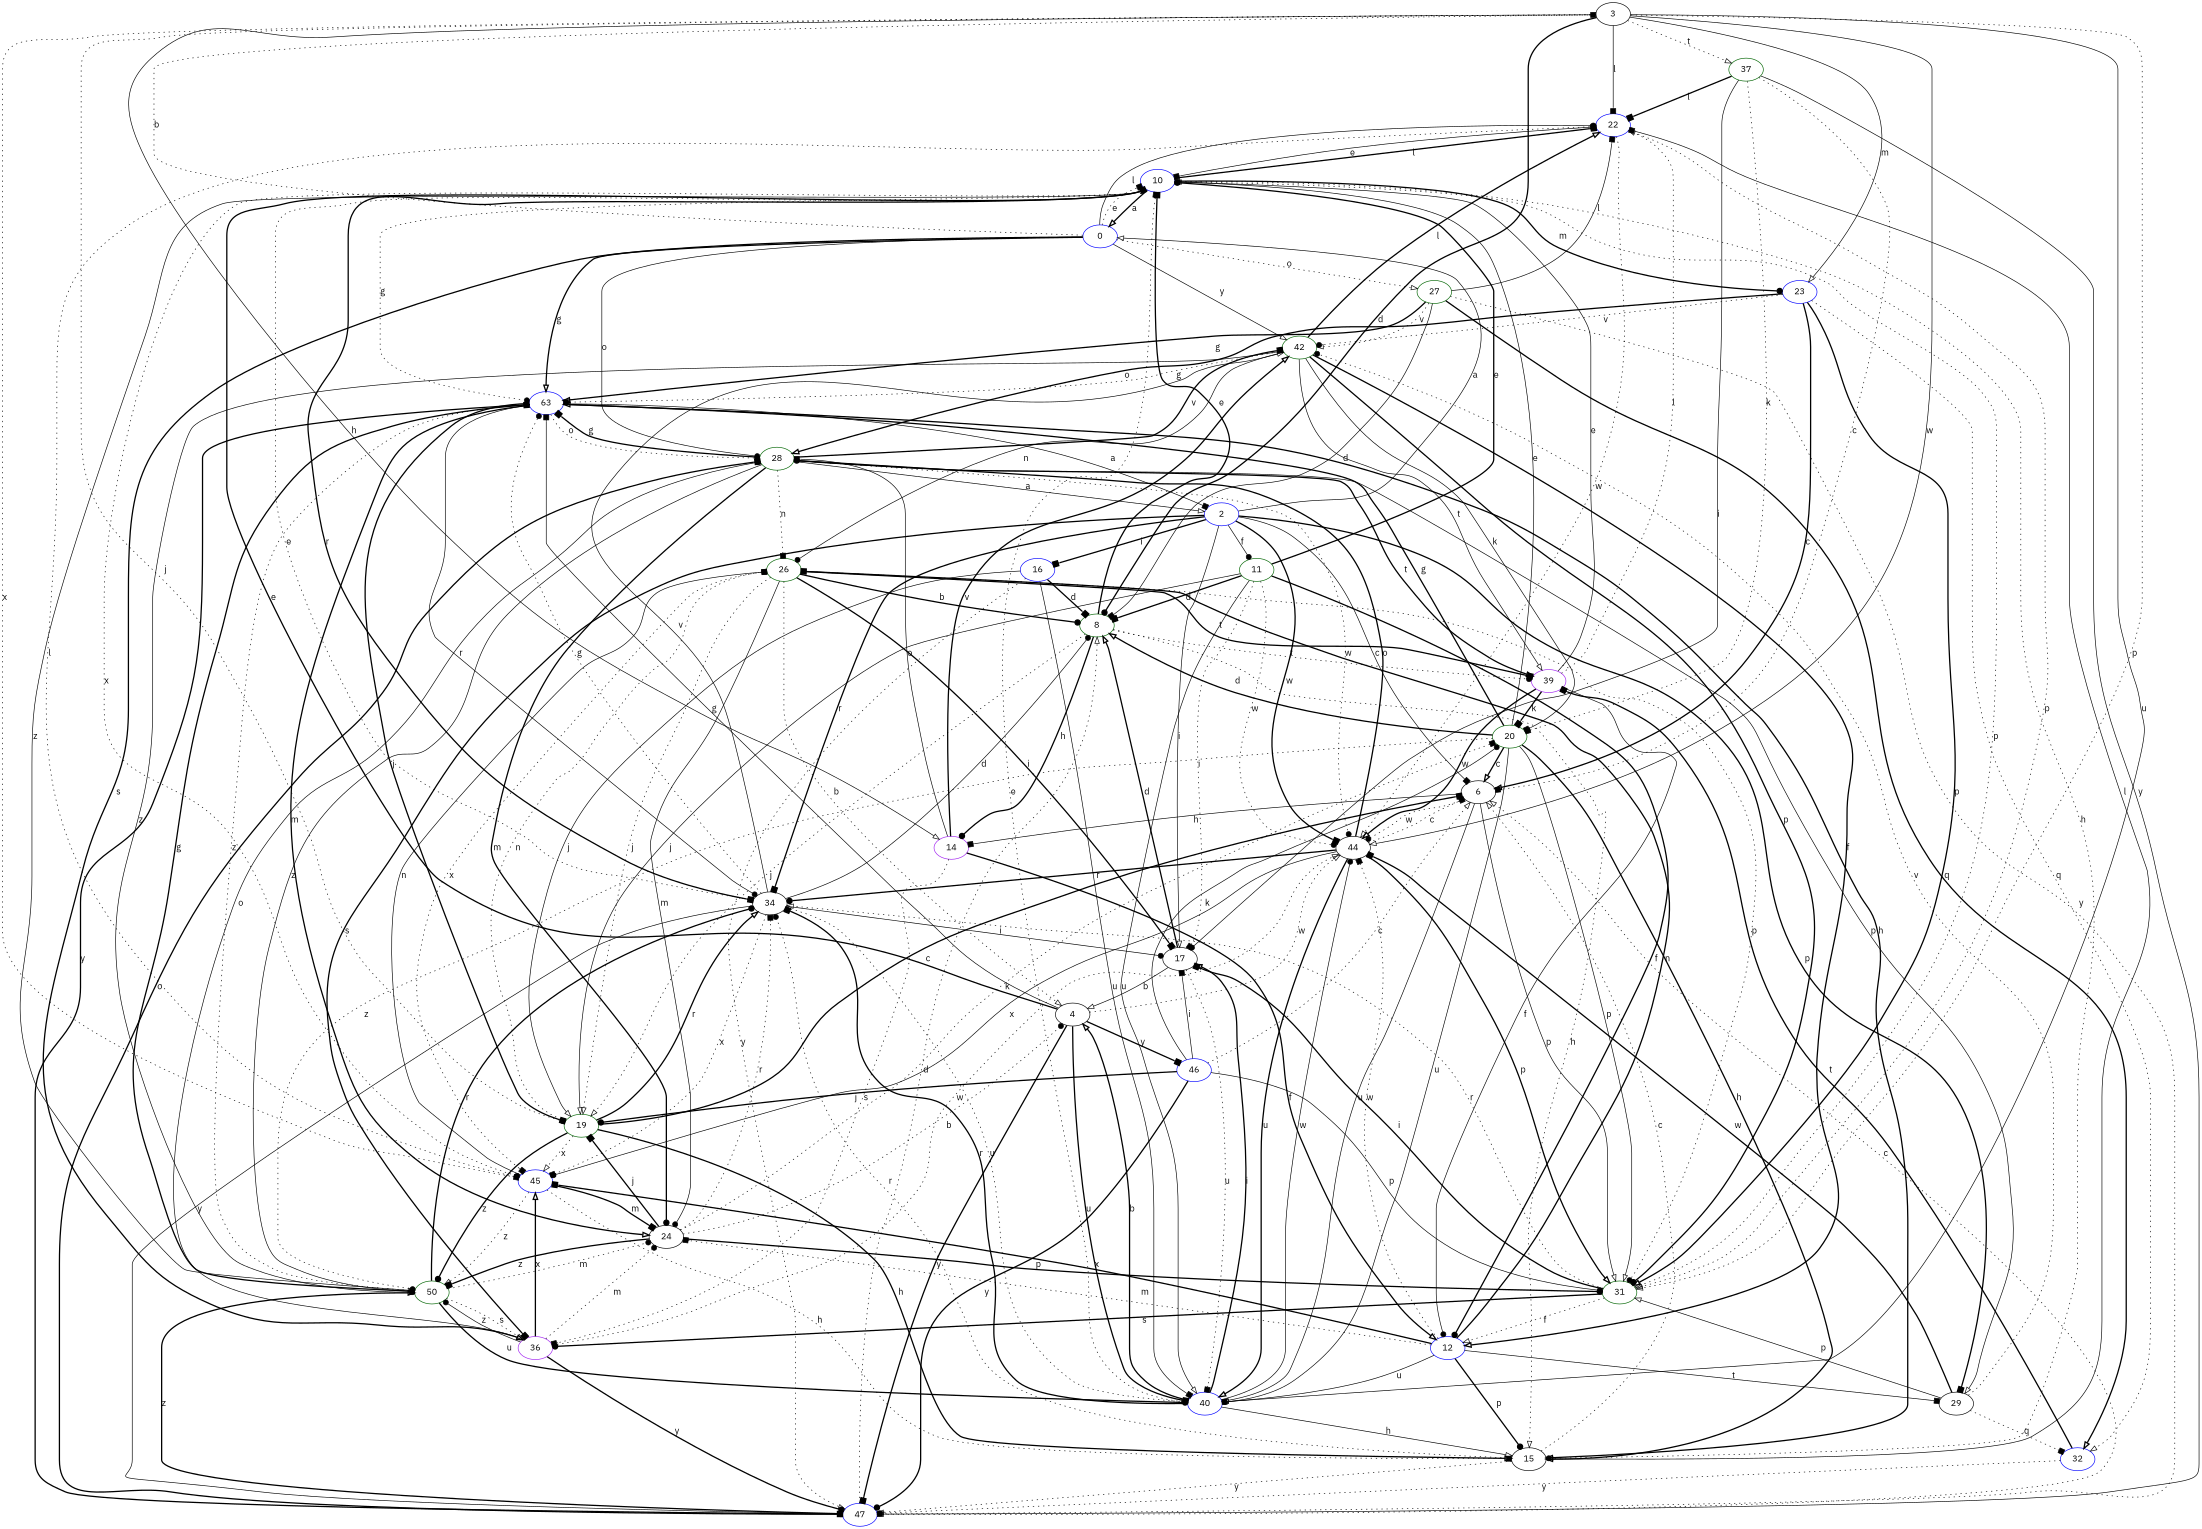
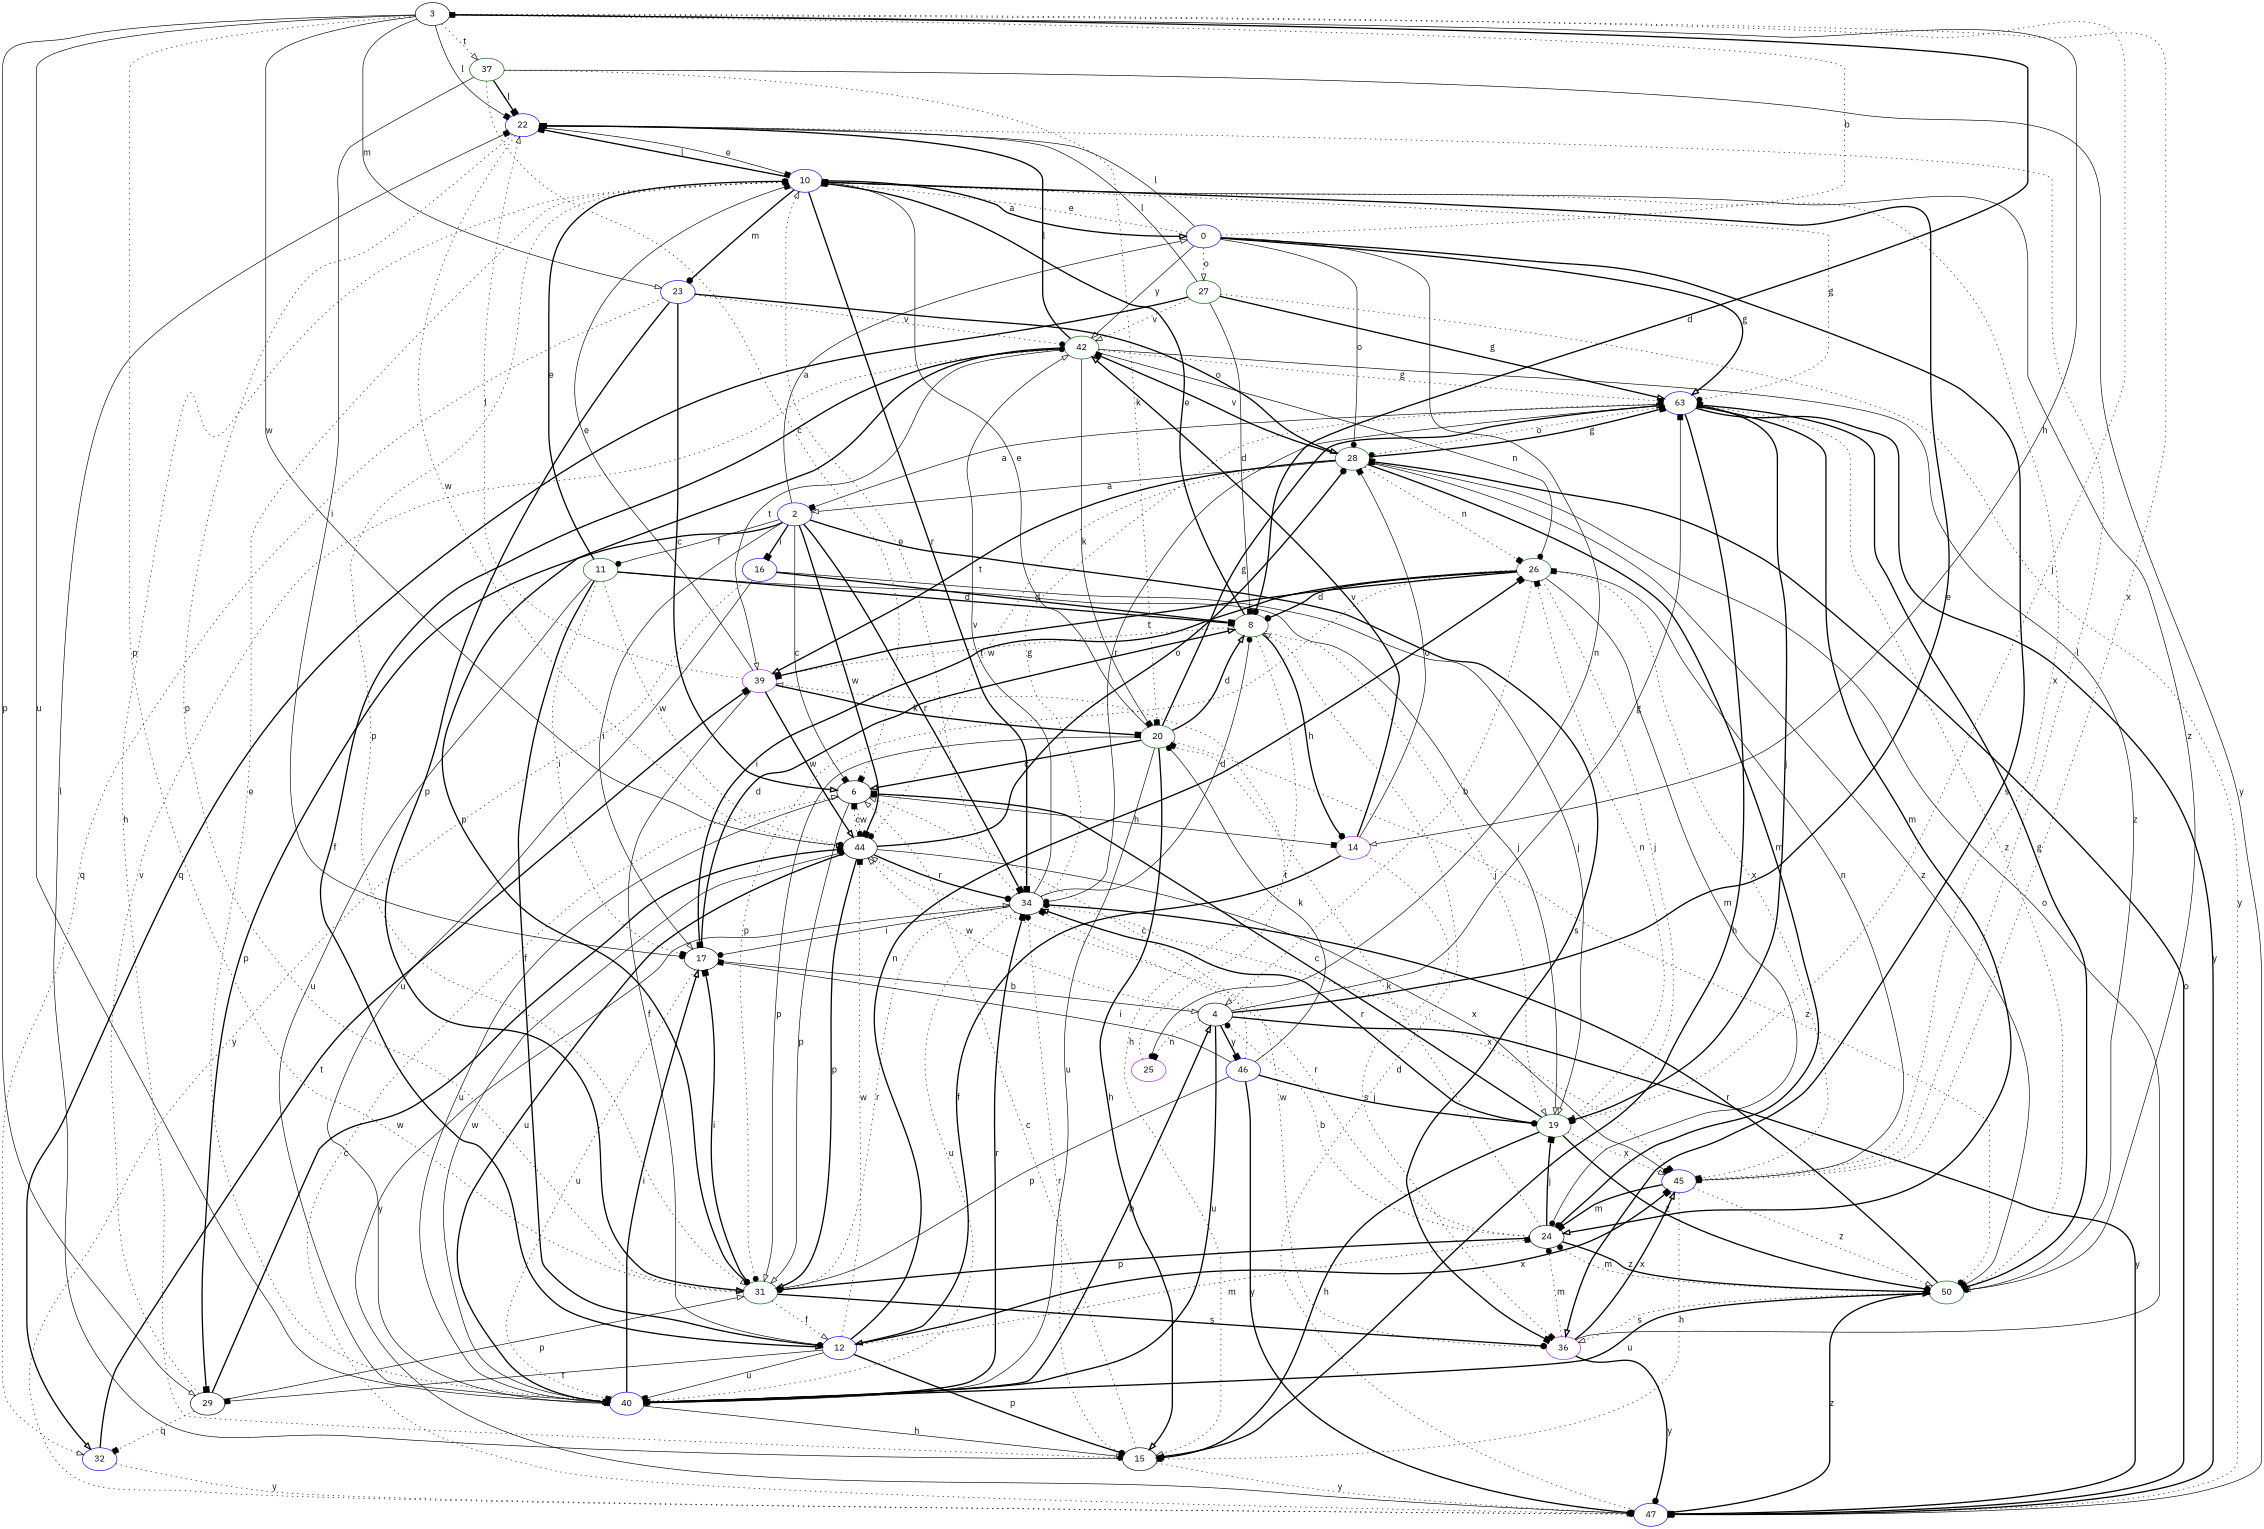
edge "26" -> "8": label "b" -> "d"
edge "28" -> "29": now "3" -> "29"
node "25": added
edge "36" -> "50": removed, label "z"
